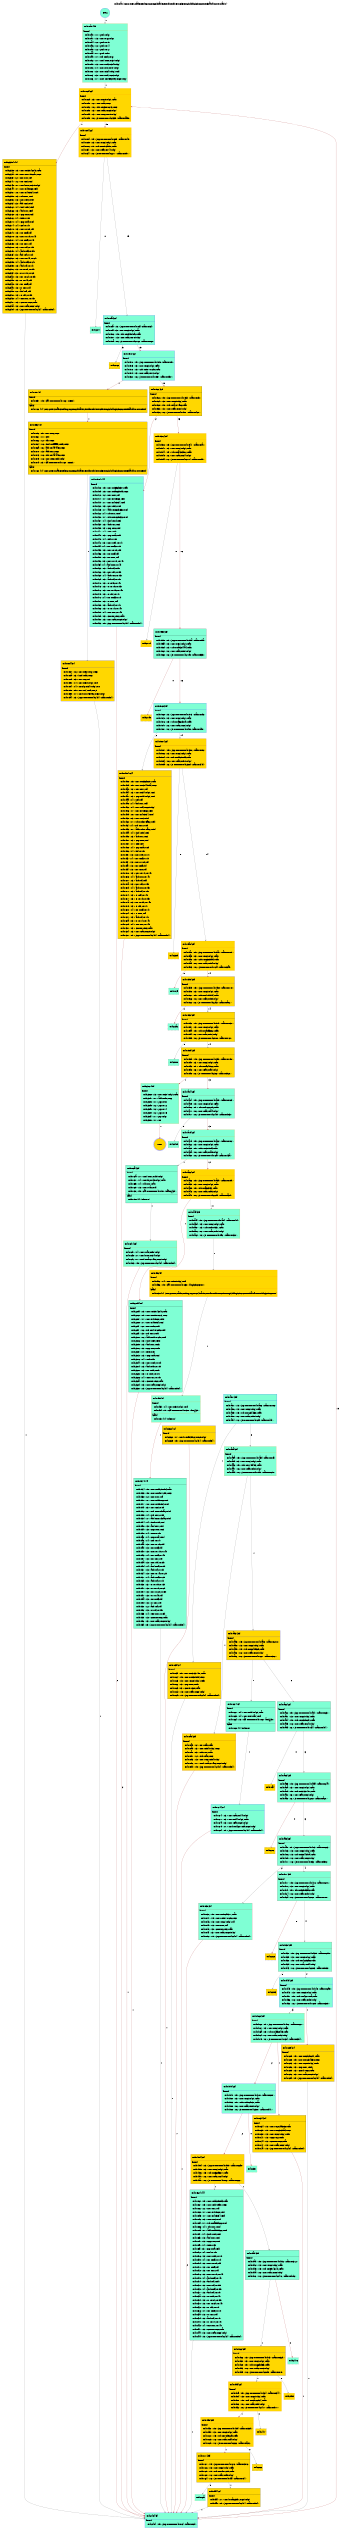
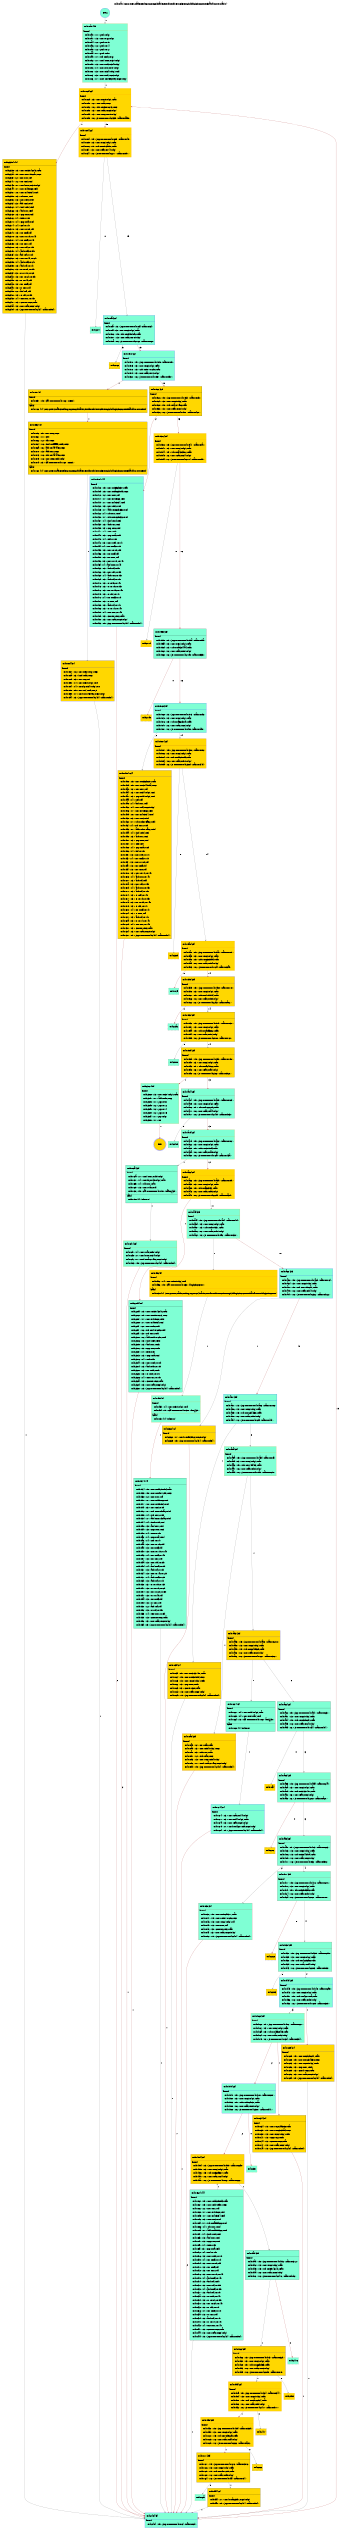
node "Users": label "Users" -> "Exit"
node "0x401a68 [25]": added
edge "0x401b94 [25]" -> "0x401ec2 [144]": reversed
